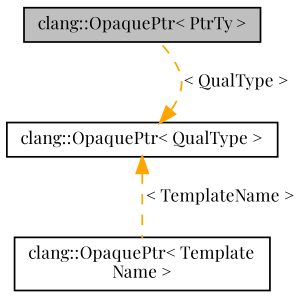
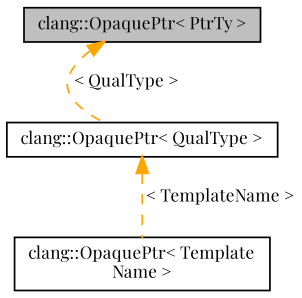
edge "clang::OpaquePtr< PtrTy >" -> "clang::OpaquePtr< QualType >": reversed
